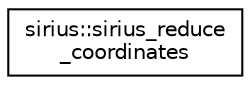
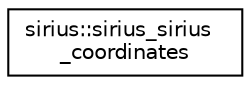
node "sirius::sirius_reduce _coordinates": label "sirius::sirius_reduce _coordinates" -> "sirius::sirius_sirius _coordinates"
